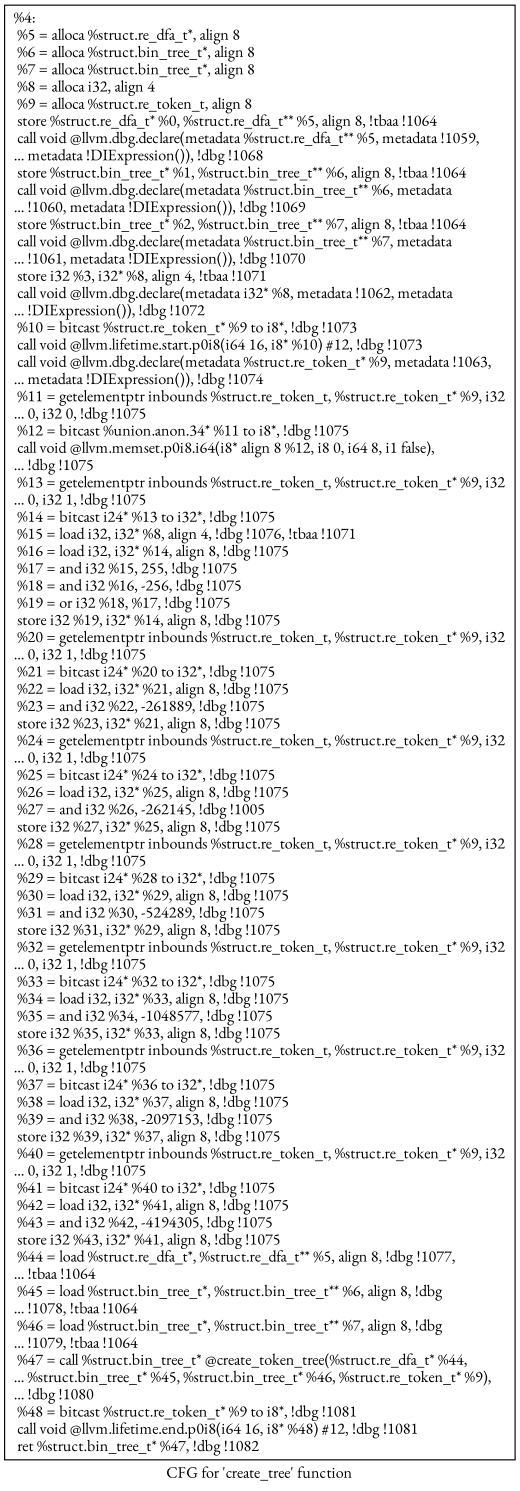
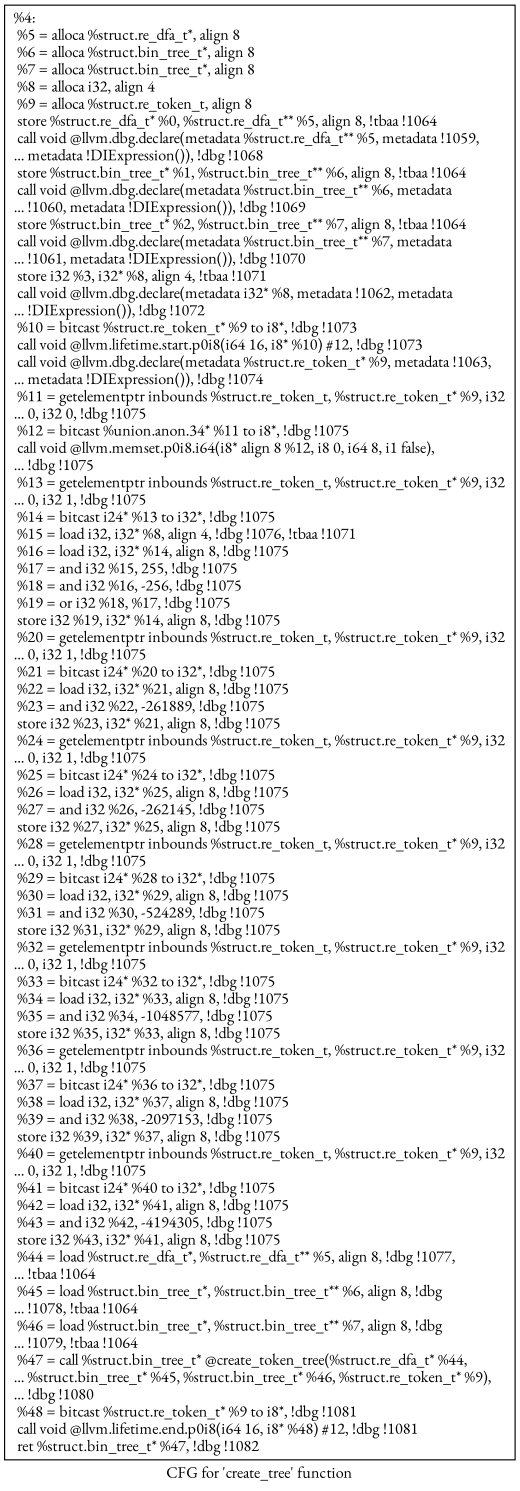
node "%4:": text "%27 = and i32 %26, -262145, !dbg !1005" -> "%27 = and i32 %26, -262145, !dbg !1075"
